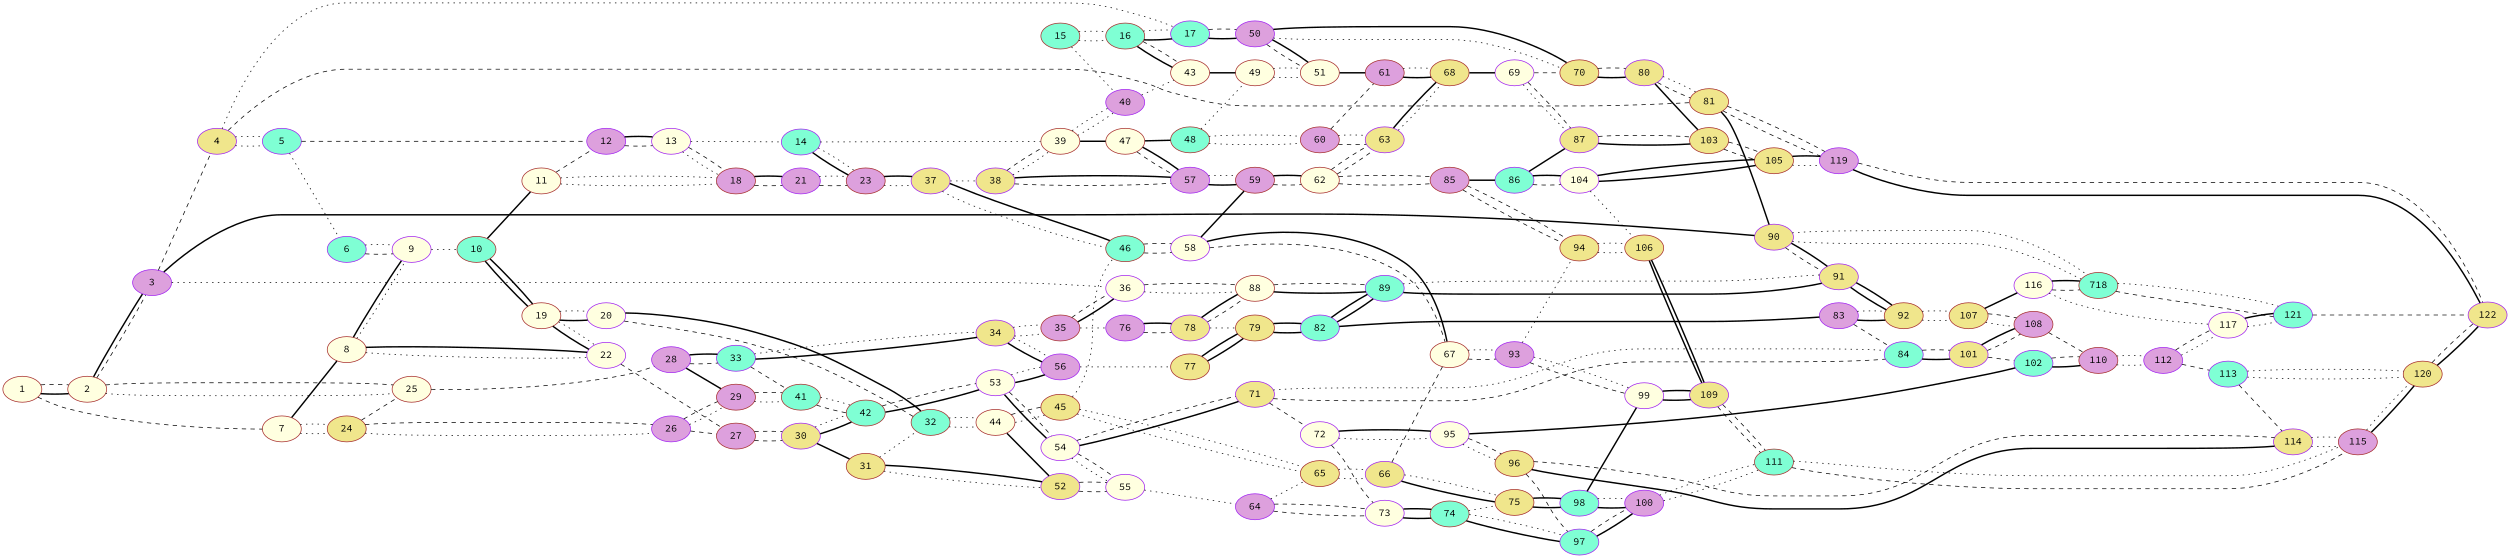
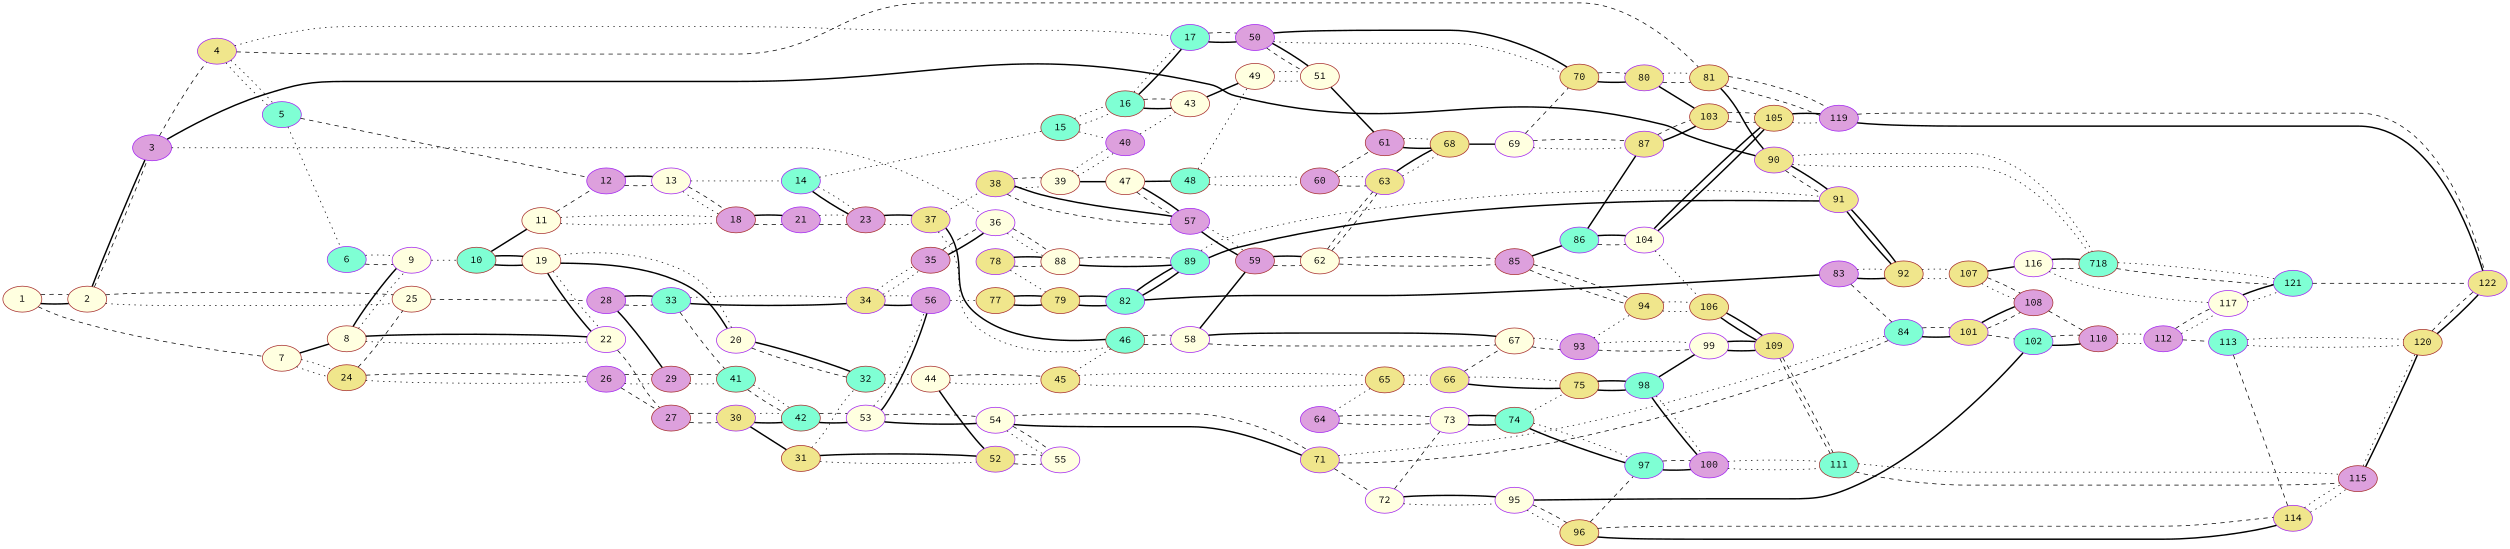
edge "39" -- "14": now "15" -- "14"
node "76": removed
edge "55" -- "64": removed
